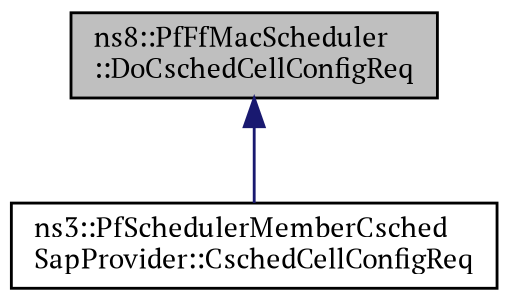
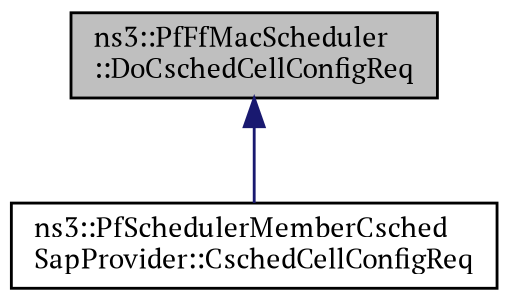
node "ns8::PfFfMacScheduler ::DoCschedCellConfigReq": label "ns8::PfFfMacScheduler ::DoCschedCellConfigReq" -> "ns3::PfFfMacScheduler ::DoCschedCellConfigReq"
